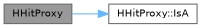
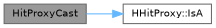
node "HHitProxy": label "HHitProxy" -> "HitProxyCast"
